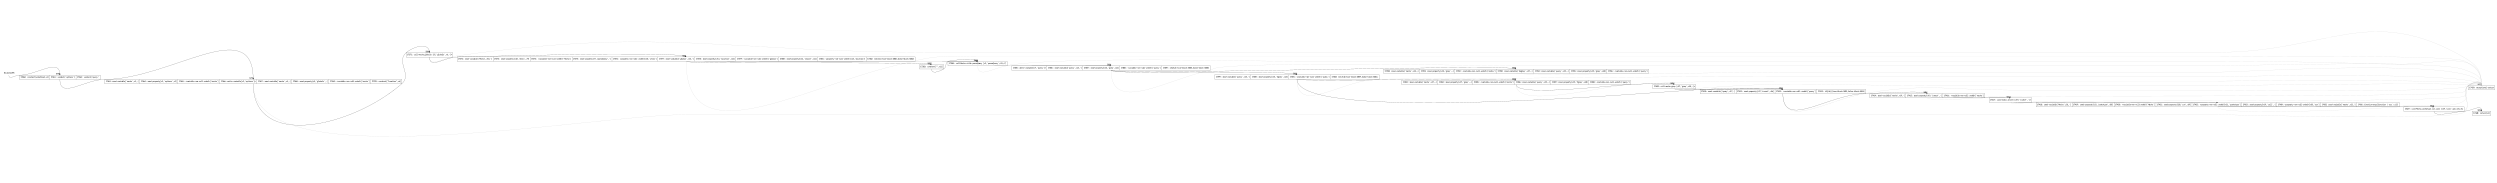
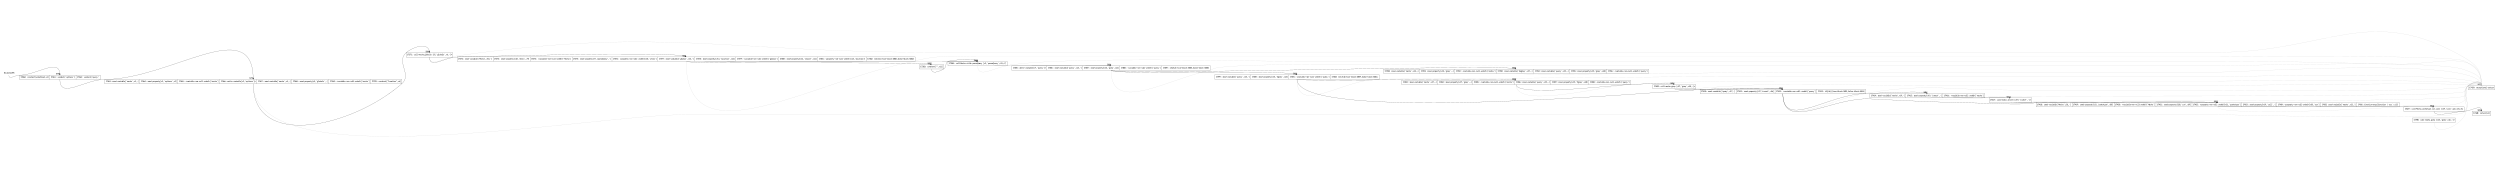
edge "17410: read-variable['query',v17,-]" -> "17418: read-variable['Mocha',v21,-]": added
node "17398: call-mocha.grep [v15,'grep',v16,-]*": added
